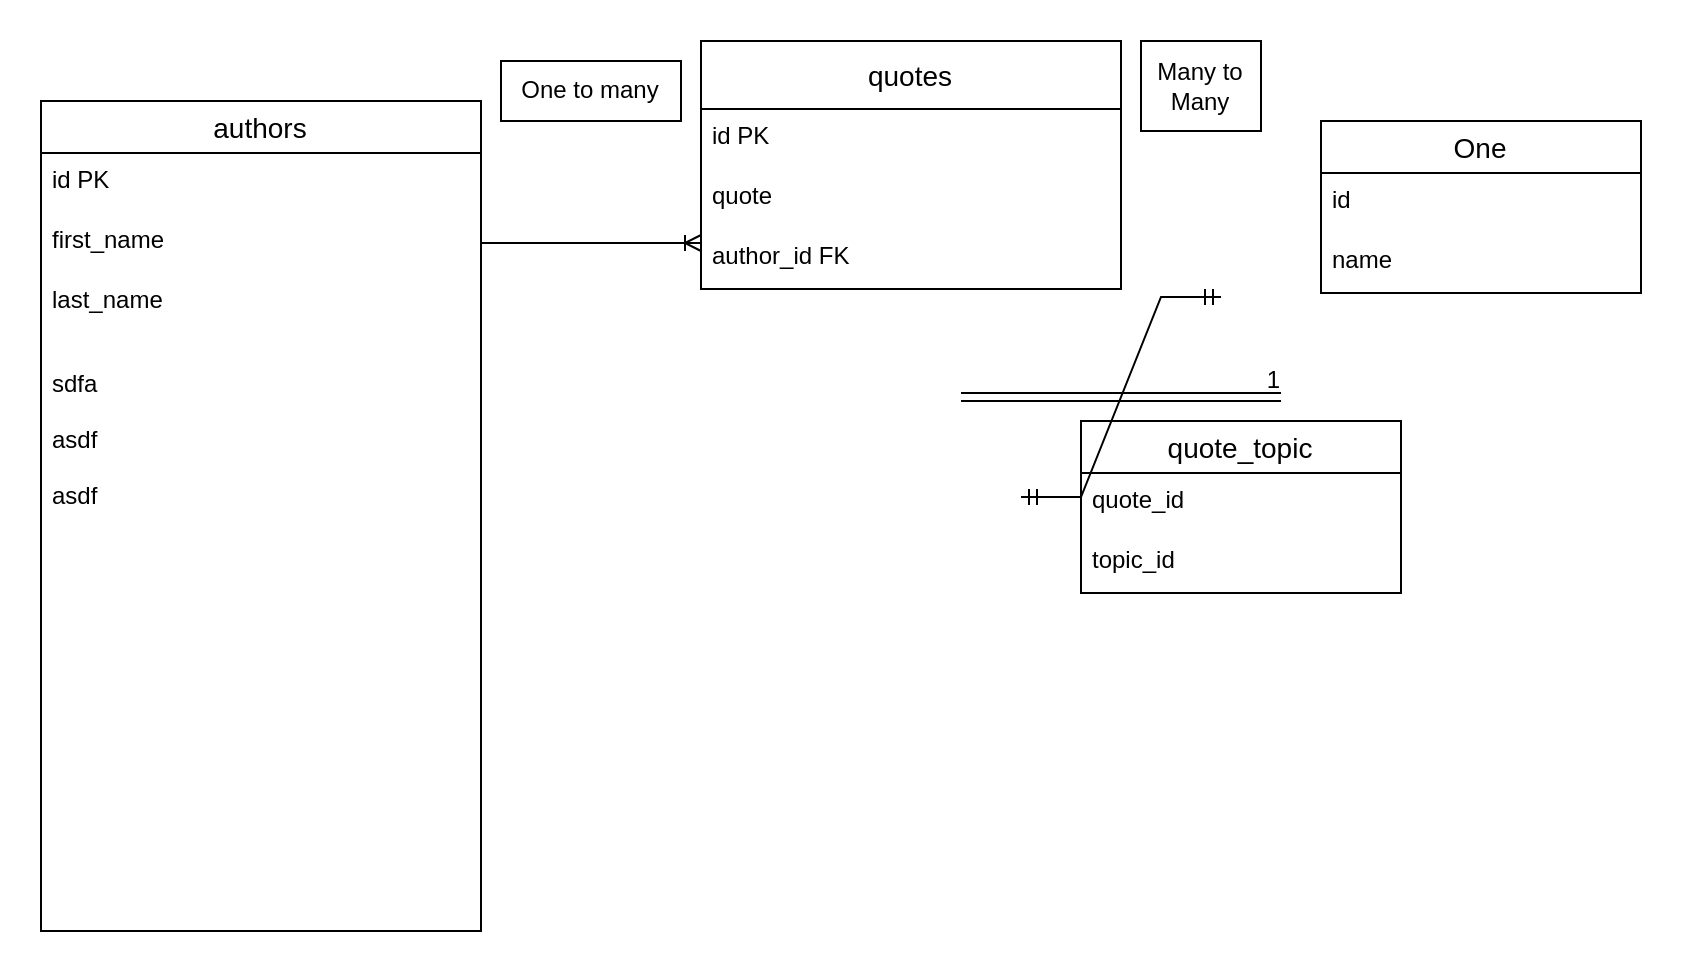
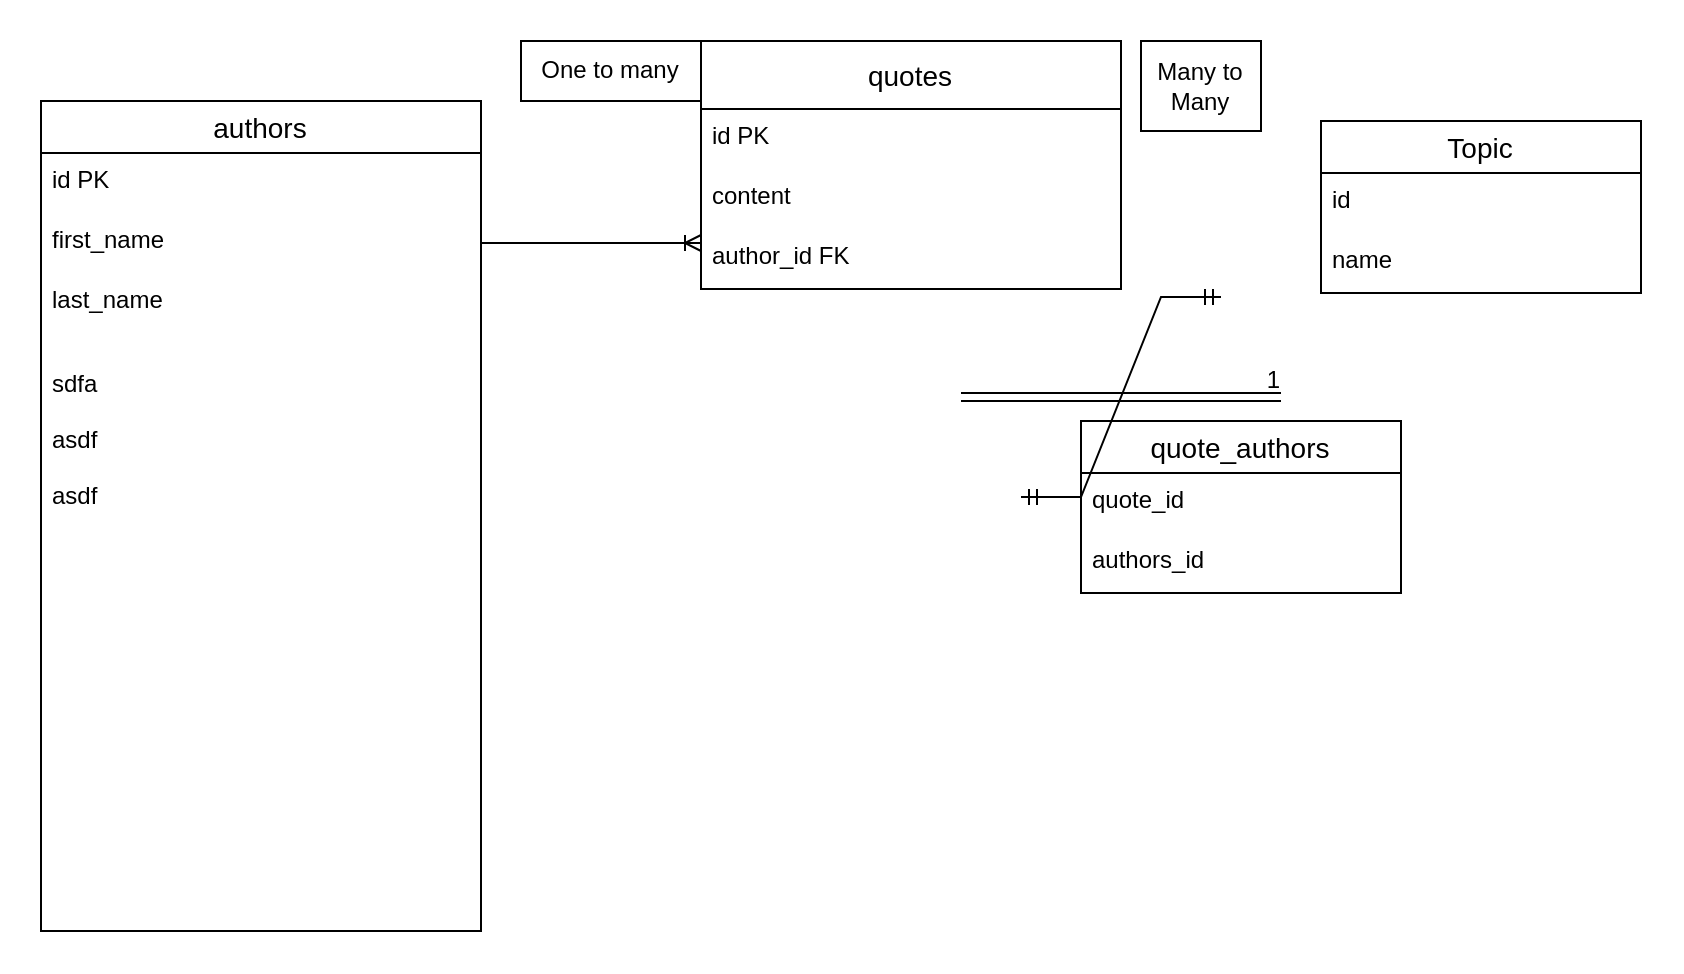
node "One to many": moved (591, 91) -> (611, 71)
node "One": label "One" -> "Topic"
node "quote": label "quote" -> "content"
node "quote_topic": label "quote_topic" -> "quote_authors"
node "topic_id": label "topic_id" -> "authors_id"
